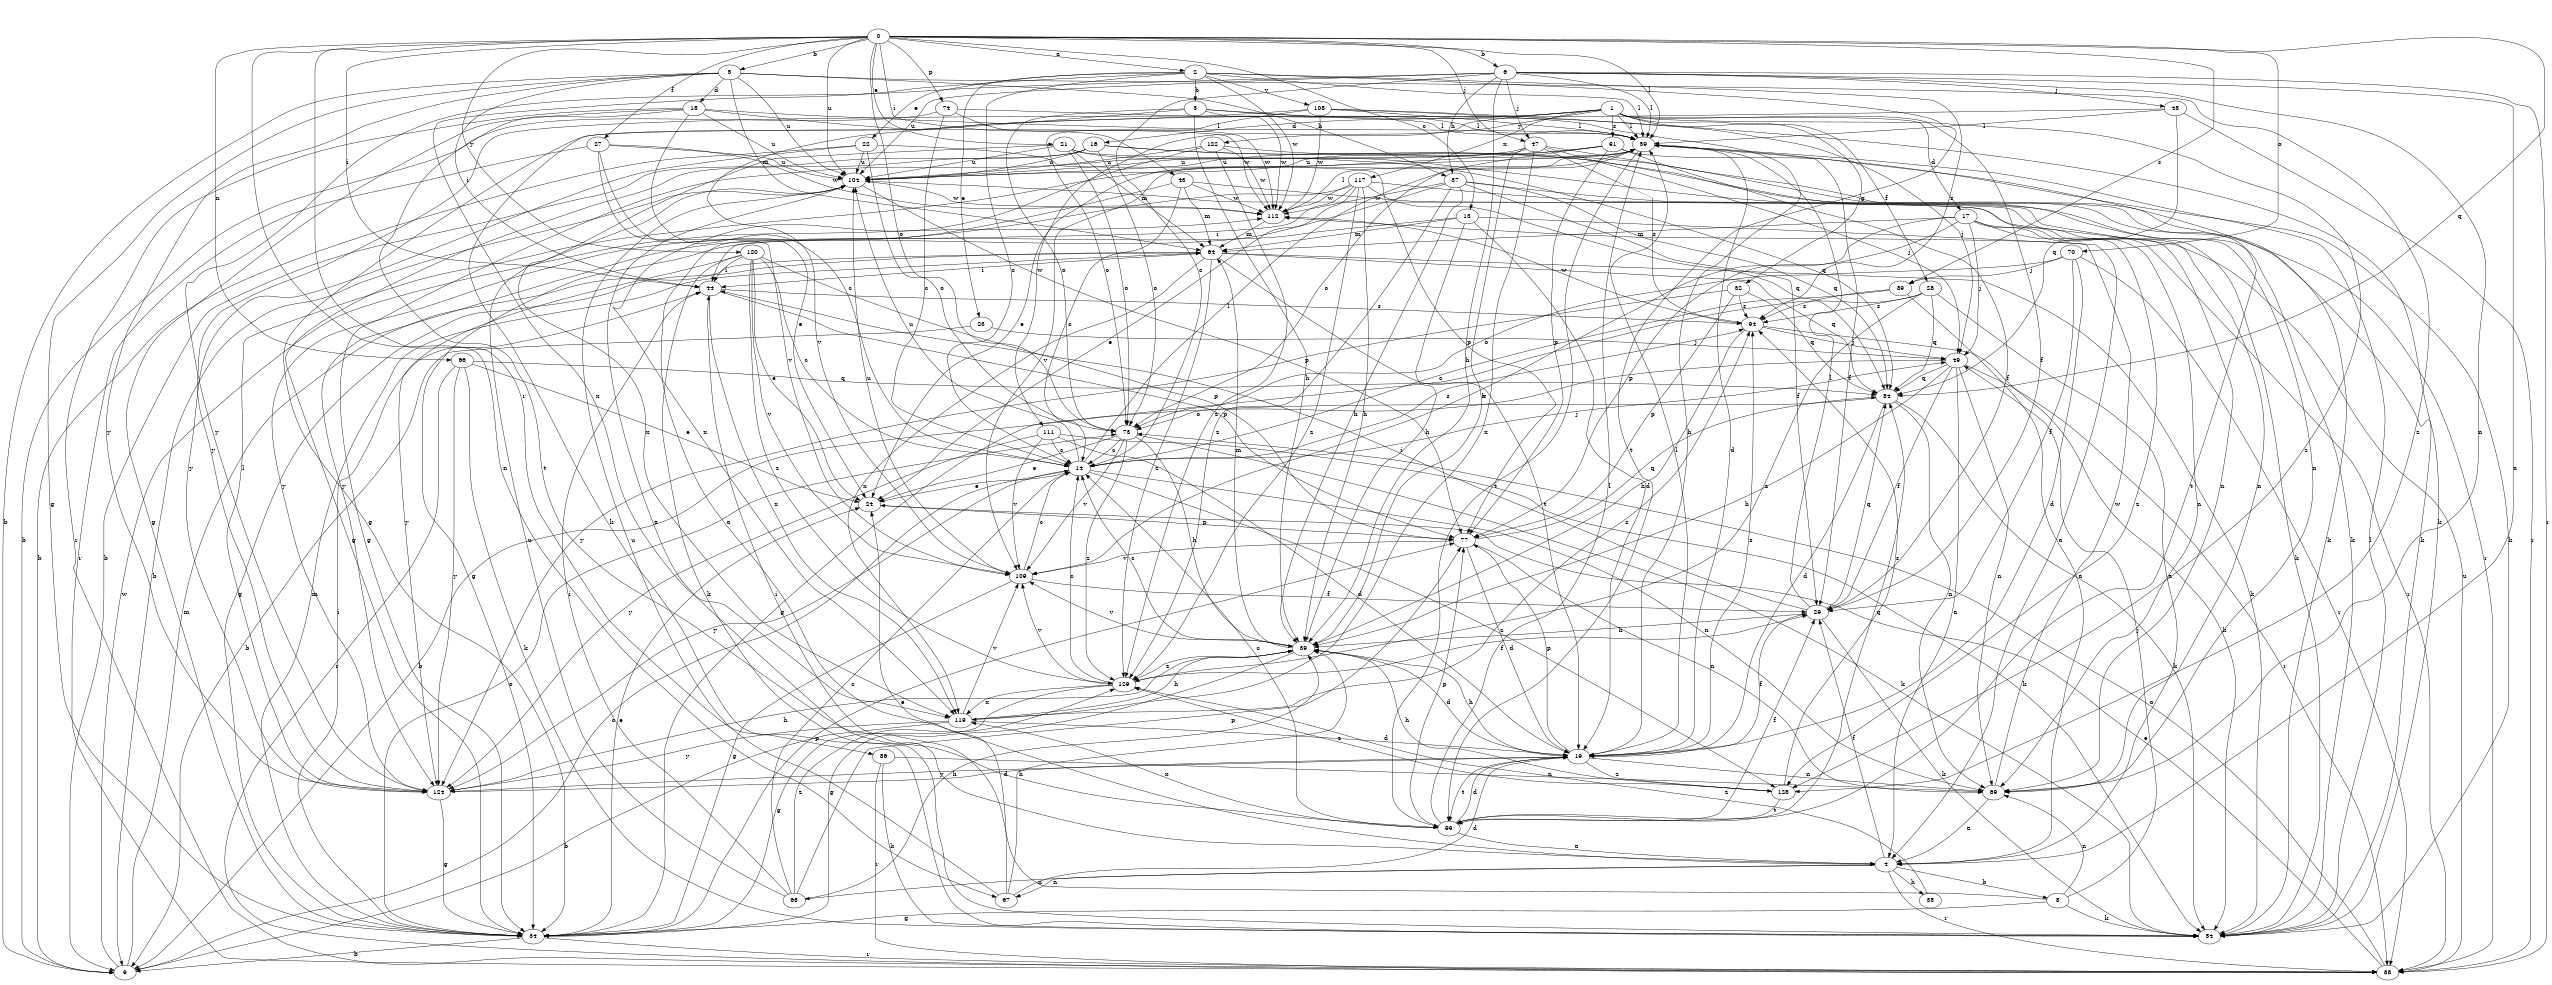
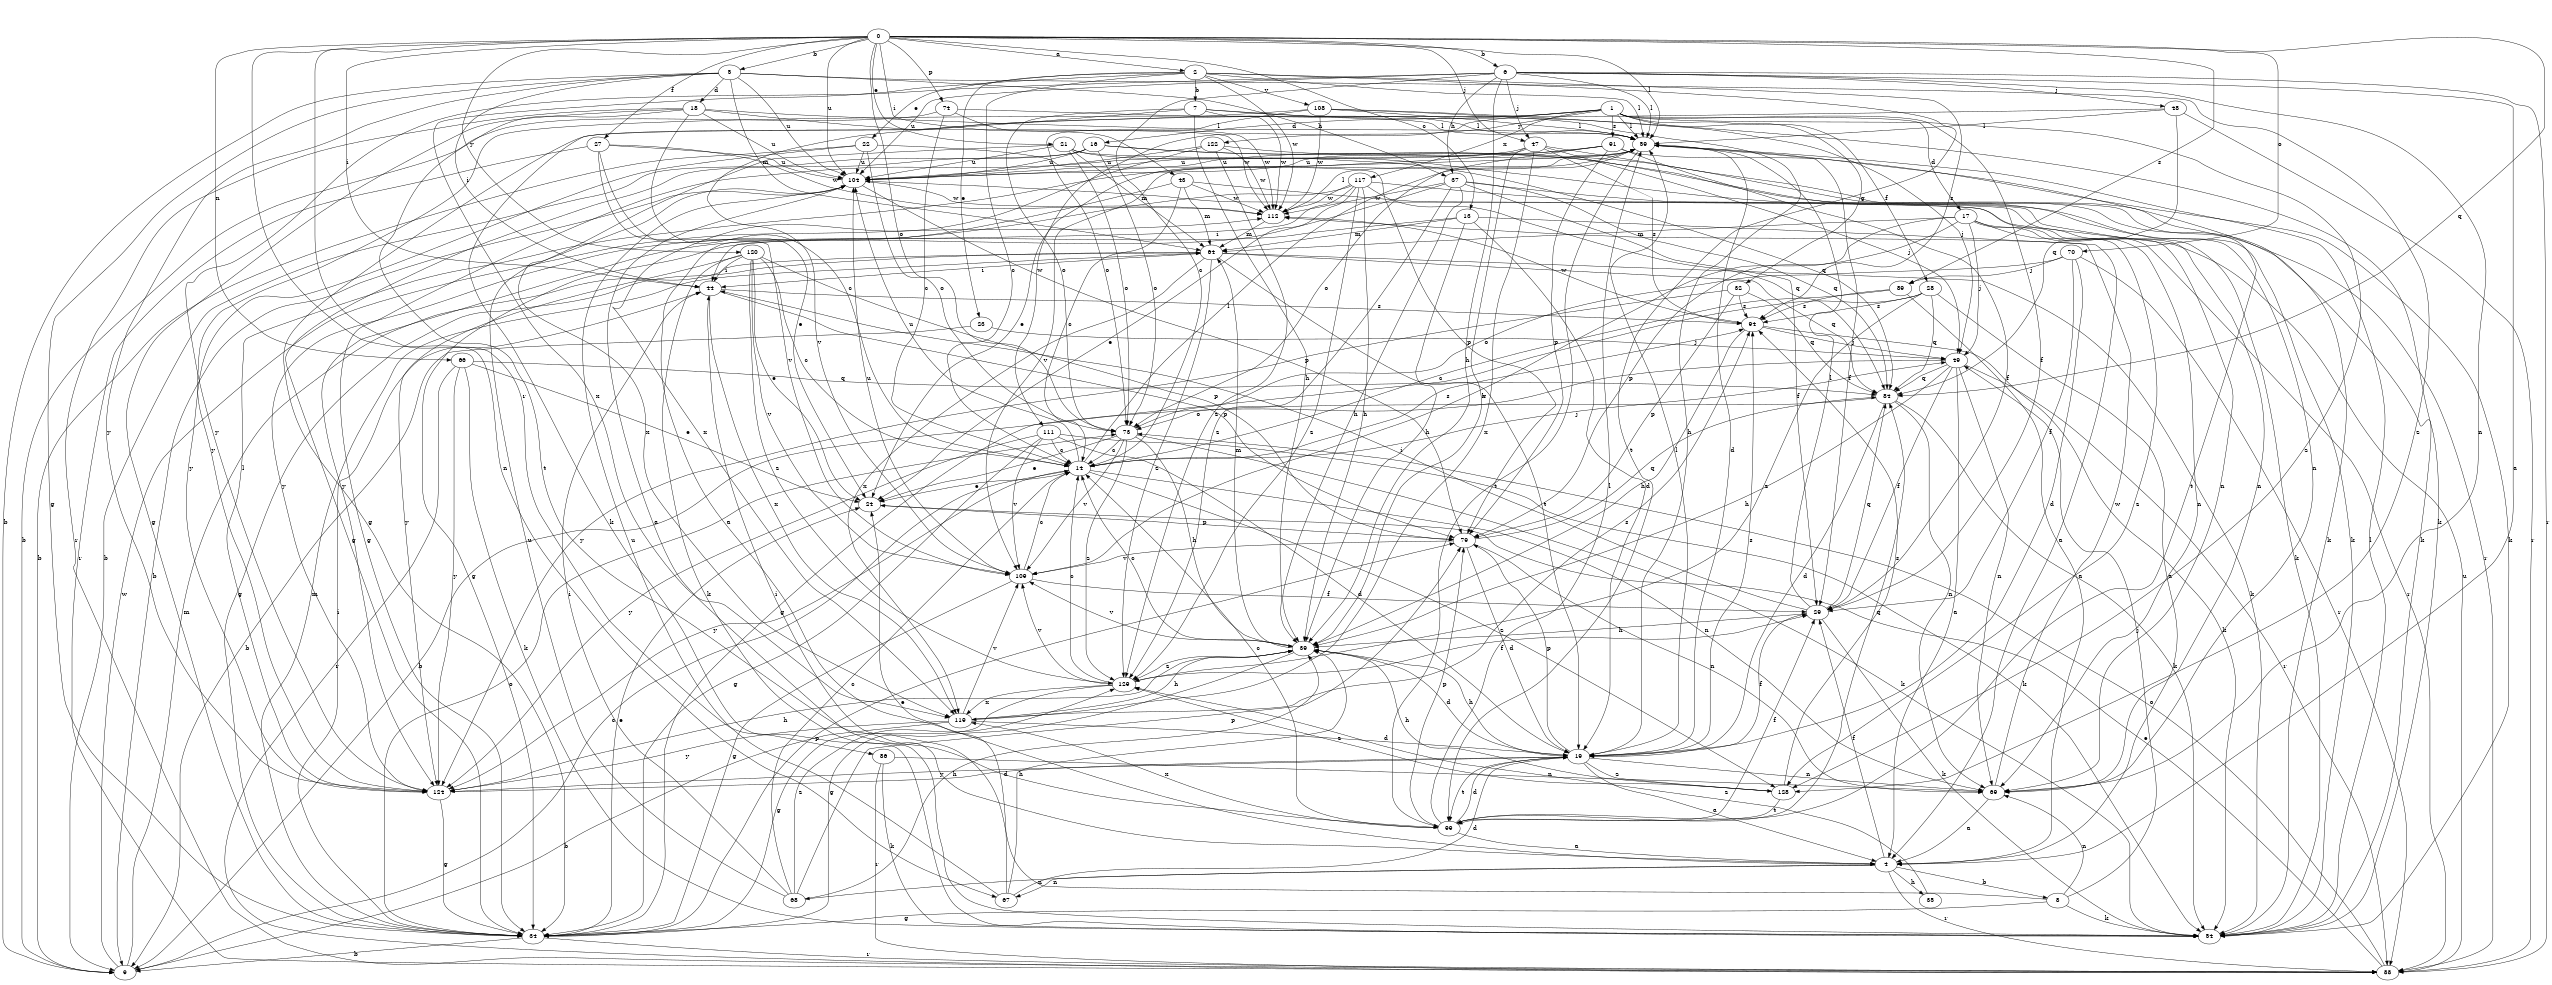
node "3": label "3" -> "7"
node "77": label "77" -> "79"
edge "111" -> "34": added, label "g"
edge "19" -> "4": added, label "a"
